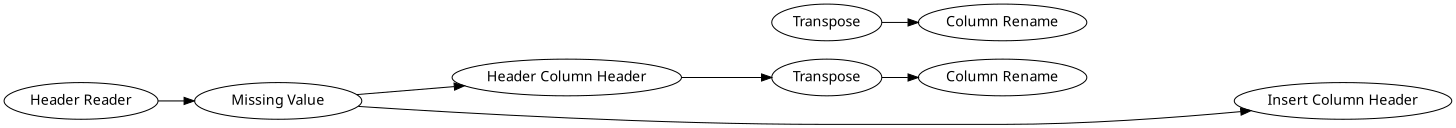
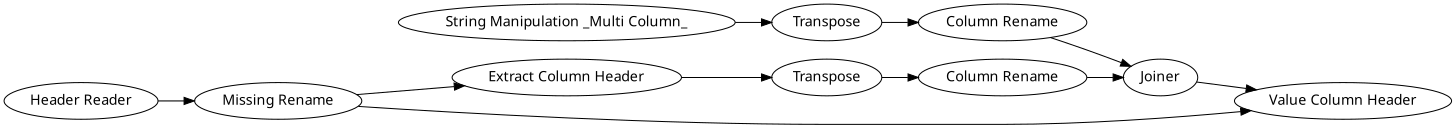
node "String Manipulation _Multi Column_": added
node "Header Column Header": label "Header Column Header" -> "Extract Column Header"
node "Joiner": added
node "Missing Value": label "Missing Value" -> "Missing Rename"
node "Insert Column Header": label "Insert Column Header" -> "Value Column Header"
